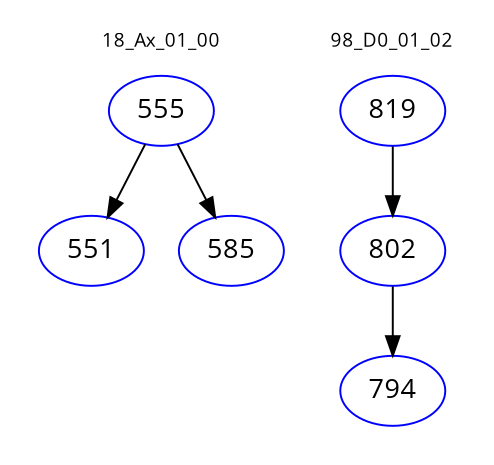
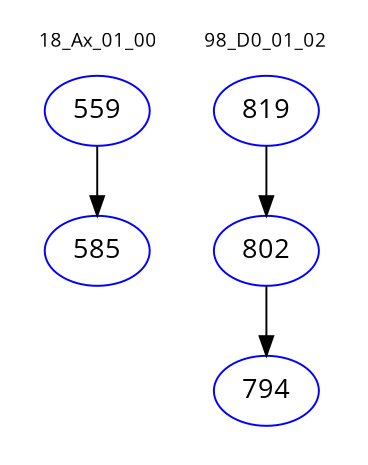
node "555": label "555" -> "559"
node "551": removed
